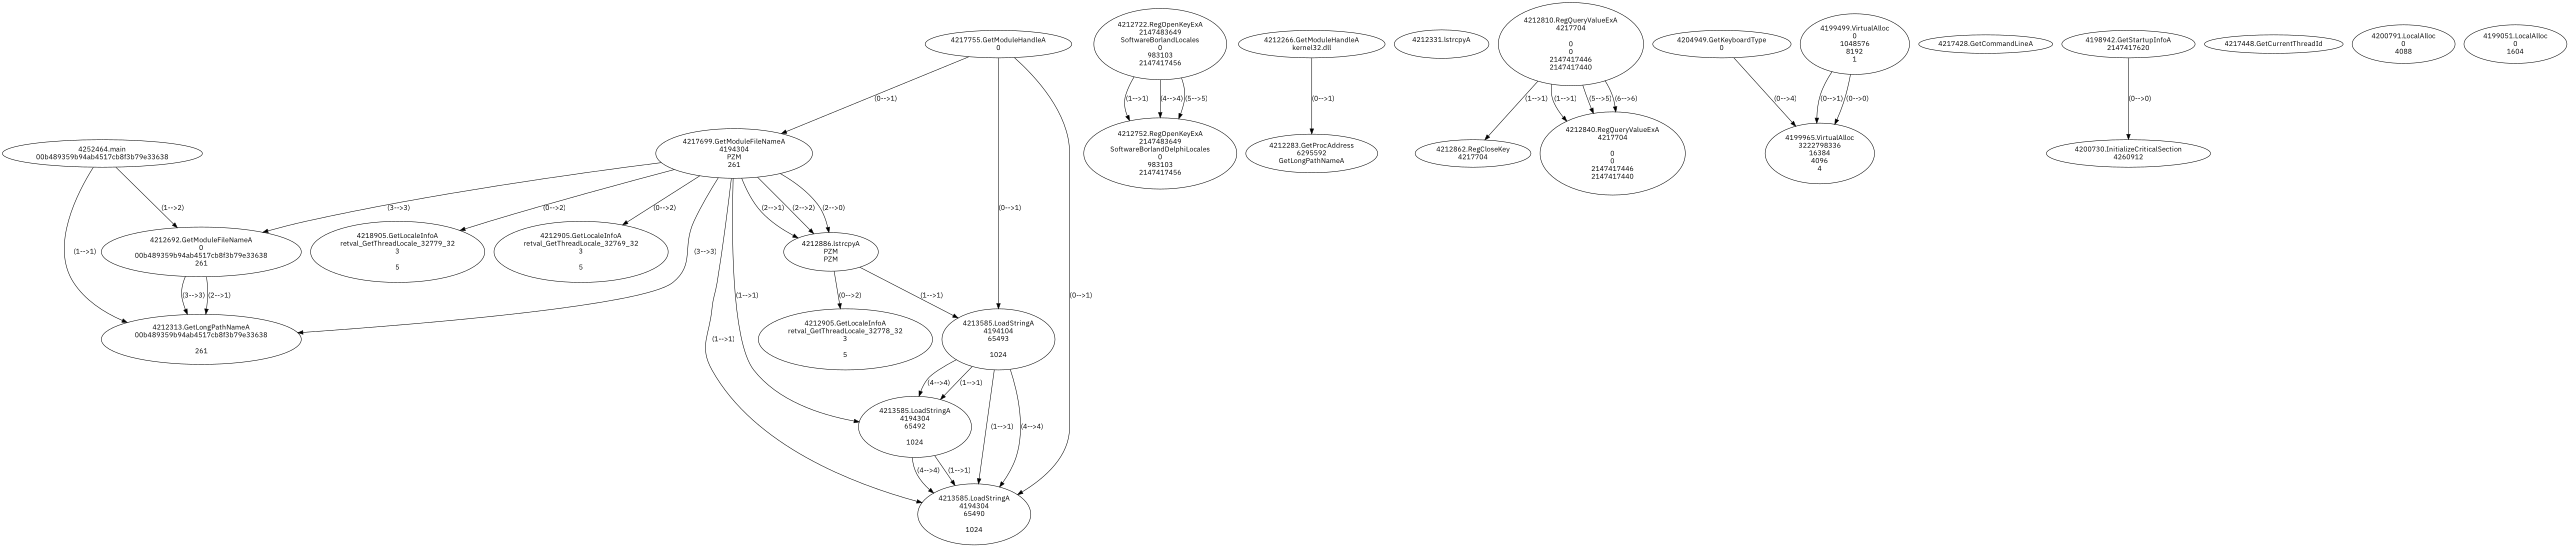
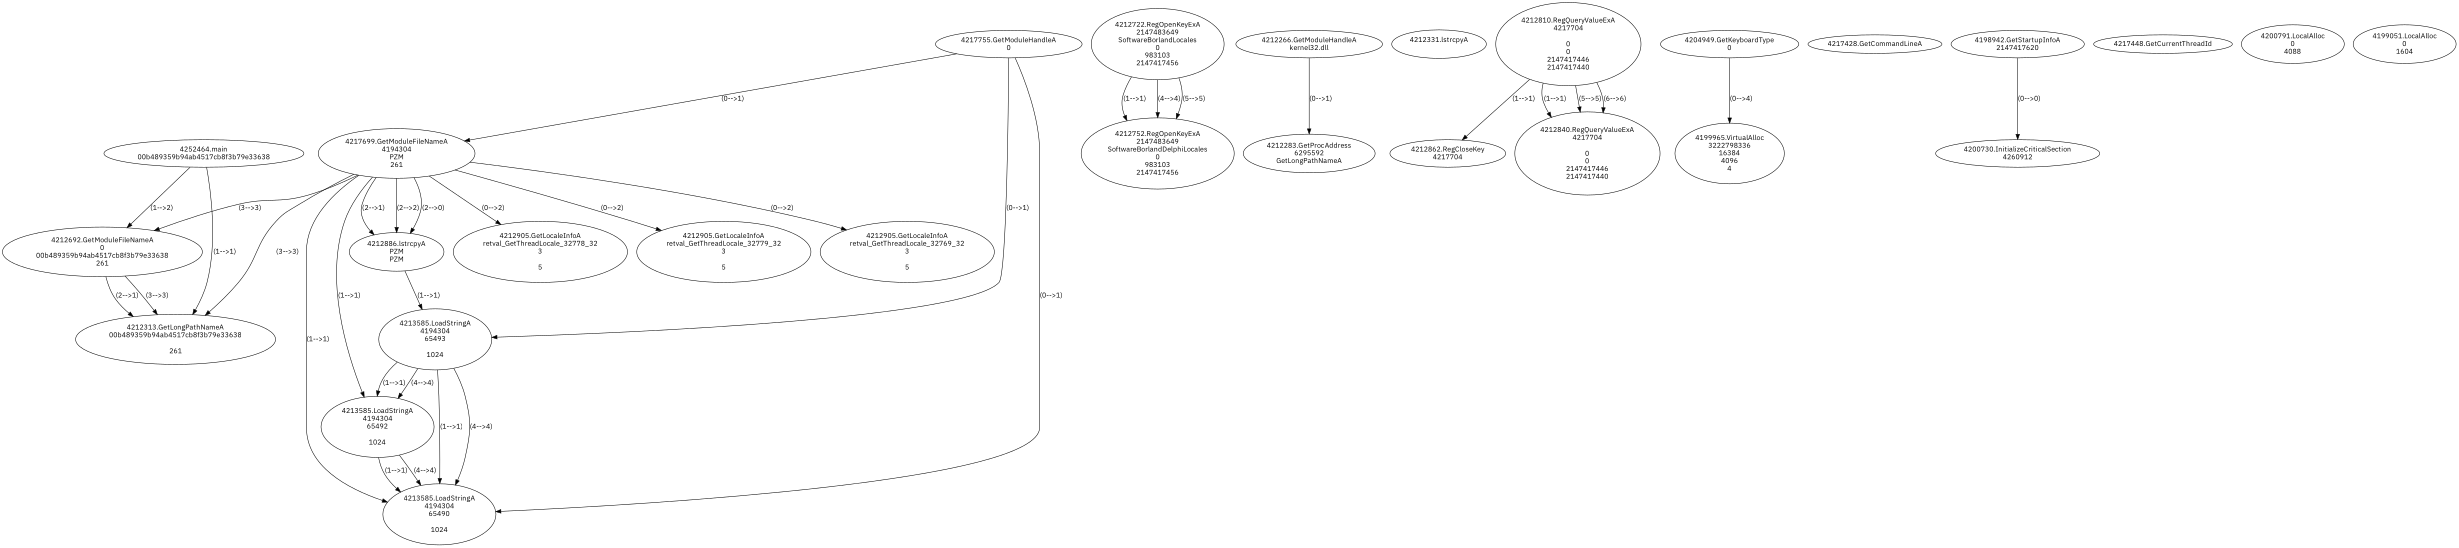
node "4199499.VirtualAlloc 0 1048576 8192 1": removed
node "4218905.GetLocaleInfoA retval_GetThreadLocale_32779_32 3 5": label "4218905.GetLocaleInfoA retval_GetThreadLocale_32779_32 3 5" -> "4212905.GetLocaleInfoA retval_GetThreadLocale_32779_32 3 5"
edge "4212886.lstrcpyA PZM PZM" -> "4212905.GetLocaleInfoA retval_GetThreadLocale_32778_32 3 5": now "4217699.GetModuleFileNameA 4194304 PZM 261" -> "4212905.GetLocaleInfoA retval_GetThreadLocale_32778_32 3 5"
node "4213585.LoadStringA 4194104 65493 1024": label "4213585.LoadStringA 4194104 65493 1024" -> "4213585.LoadStringA 4194304 65493 1024"
